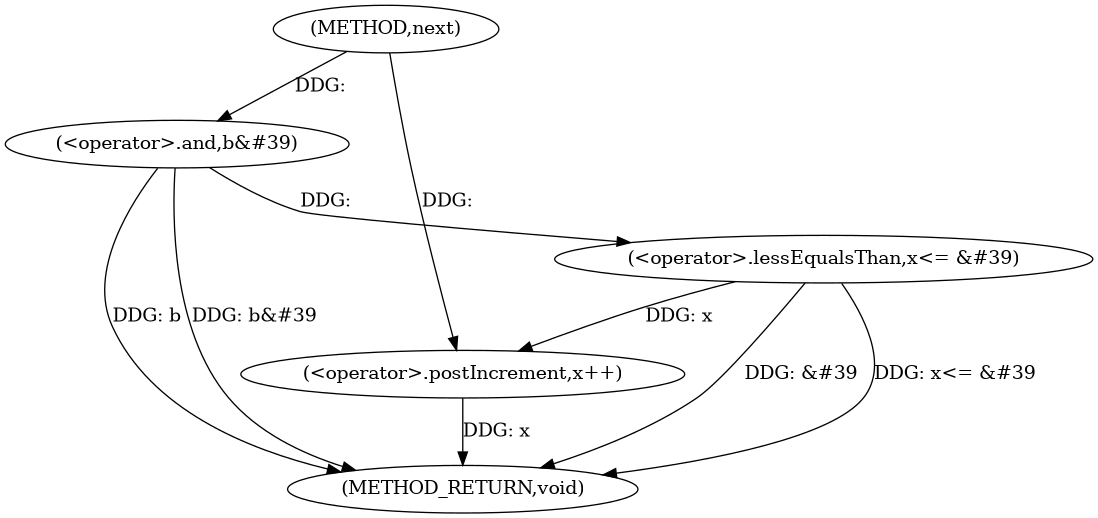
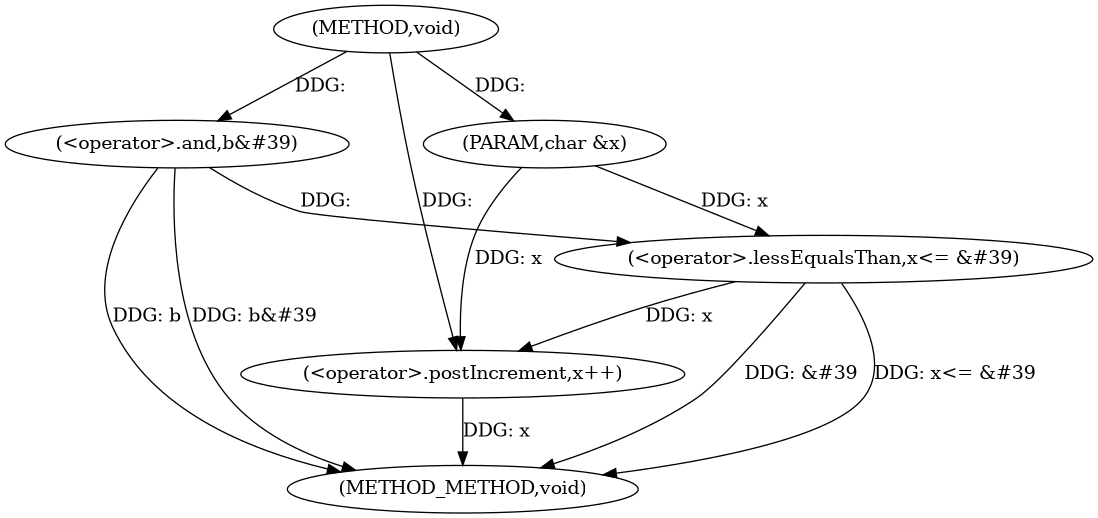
node "(METHOD,next)": label "(METHOD,next)" -> "(METHOD,void)"
node "(PARAM,char &x)": added
node "(METHOD_RETURN,void)": label "(METHOD_RETURN,void)" -> "(METHOD_METHOD,void)"
